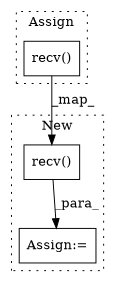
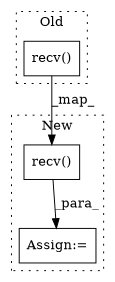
cluster "Assign": label "Assign" -> "Old"
